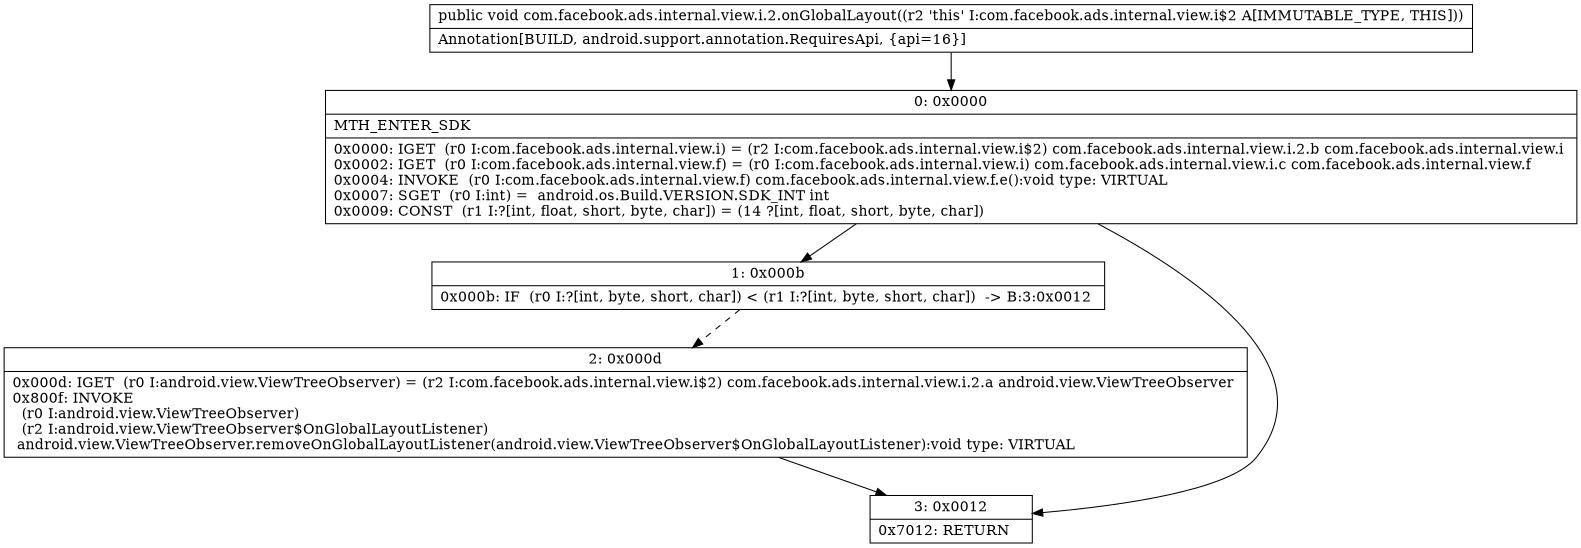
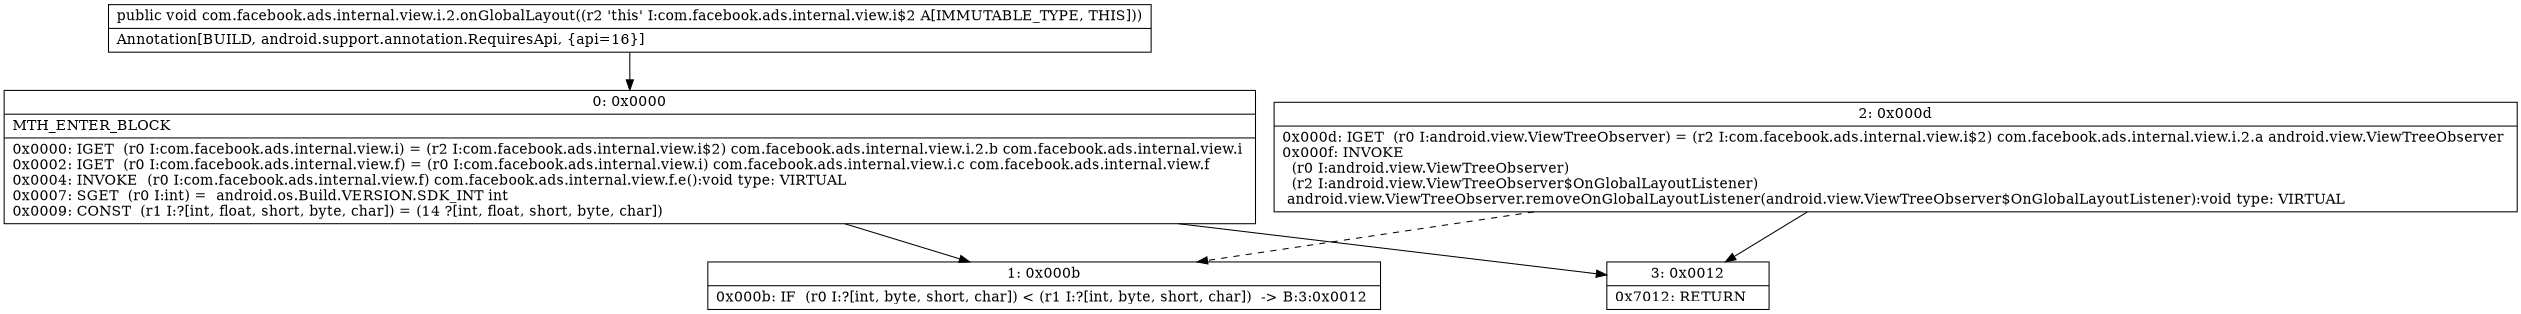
node "0: 0x0000": text "MTH_ENTER_SDK" -> "MTH_ENTER_BLOCK"
edge "1: 0x000b" -> "2: 0x000d": reversed
node "2: 0x000d": text "0x800f: INVOKE" -> "0x000f: INVOKE"
